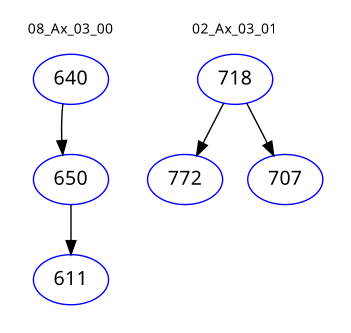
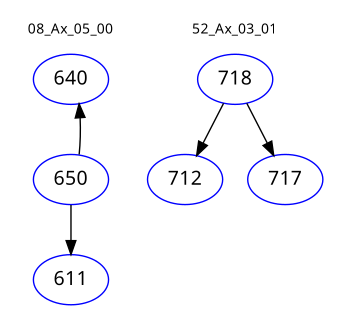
cluster "08_Ax_03_00": label "08_Ax_03_00" -> "08_Ax_05_00"
cluster "02_Ax_03_01": label "02_Ax_03_01" -> "52_Ax_03_01"
edge "640" -> "650": reversed
node "772": label "772" -> "712"
node "707": label "707" -> "717"
